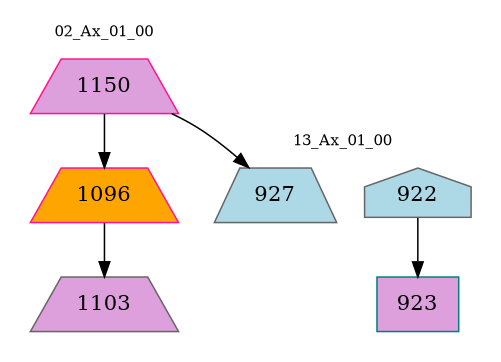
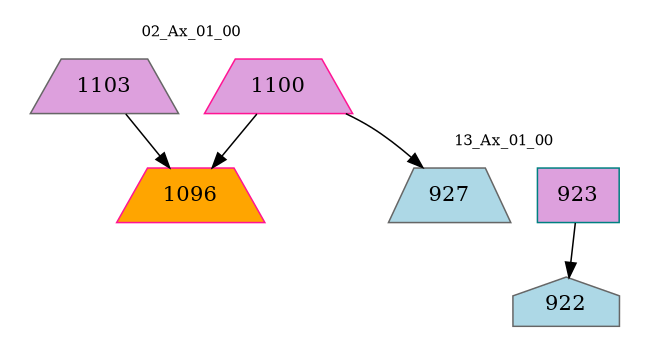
node "1150": label "1150" -> "1100"
edge "922" -> "923": reversed
edge "1096" -> "1103": reversed
